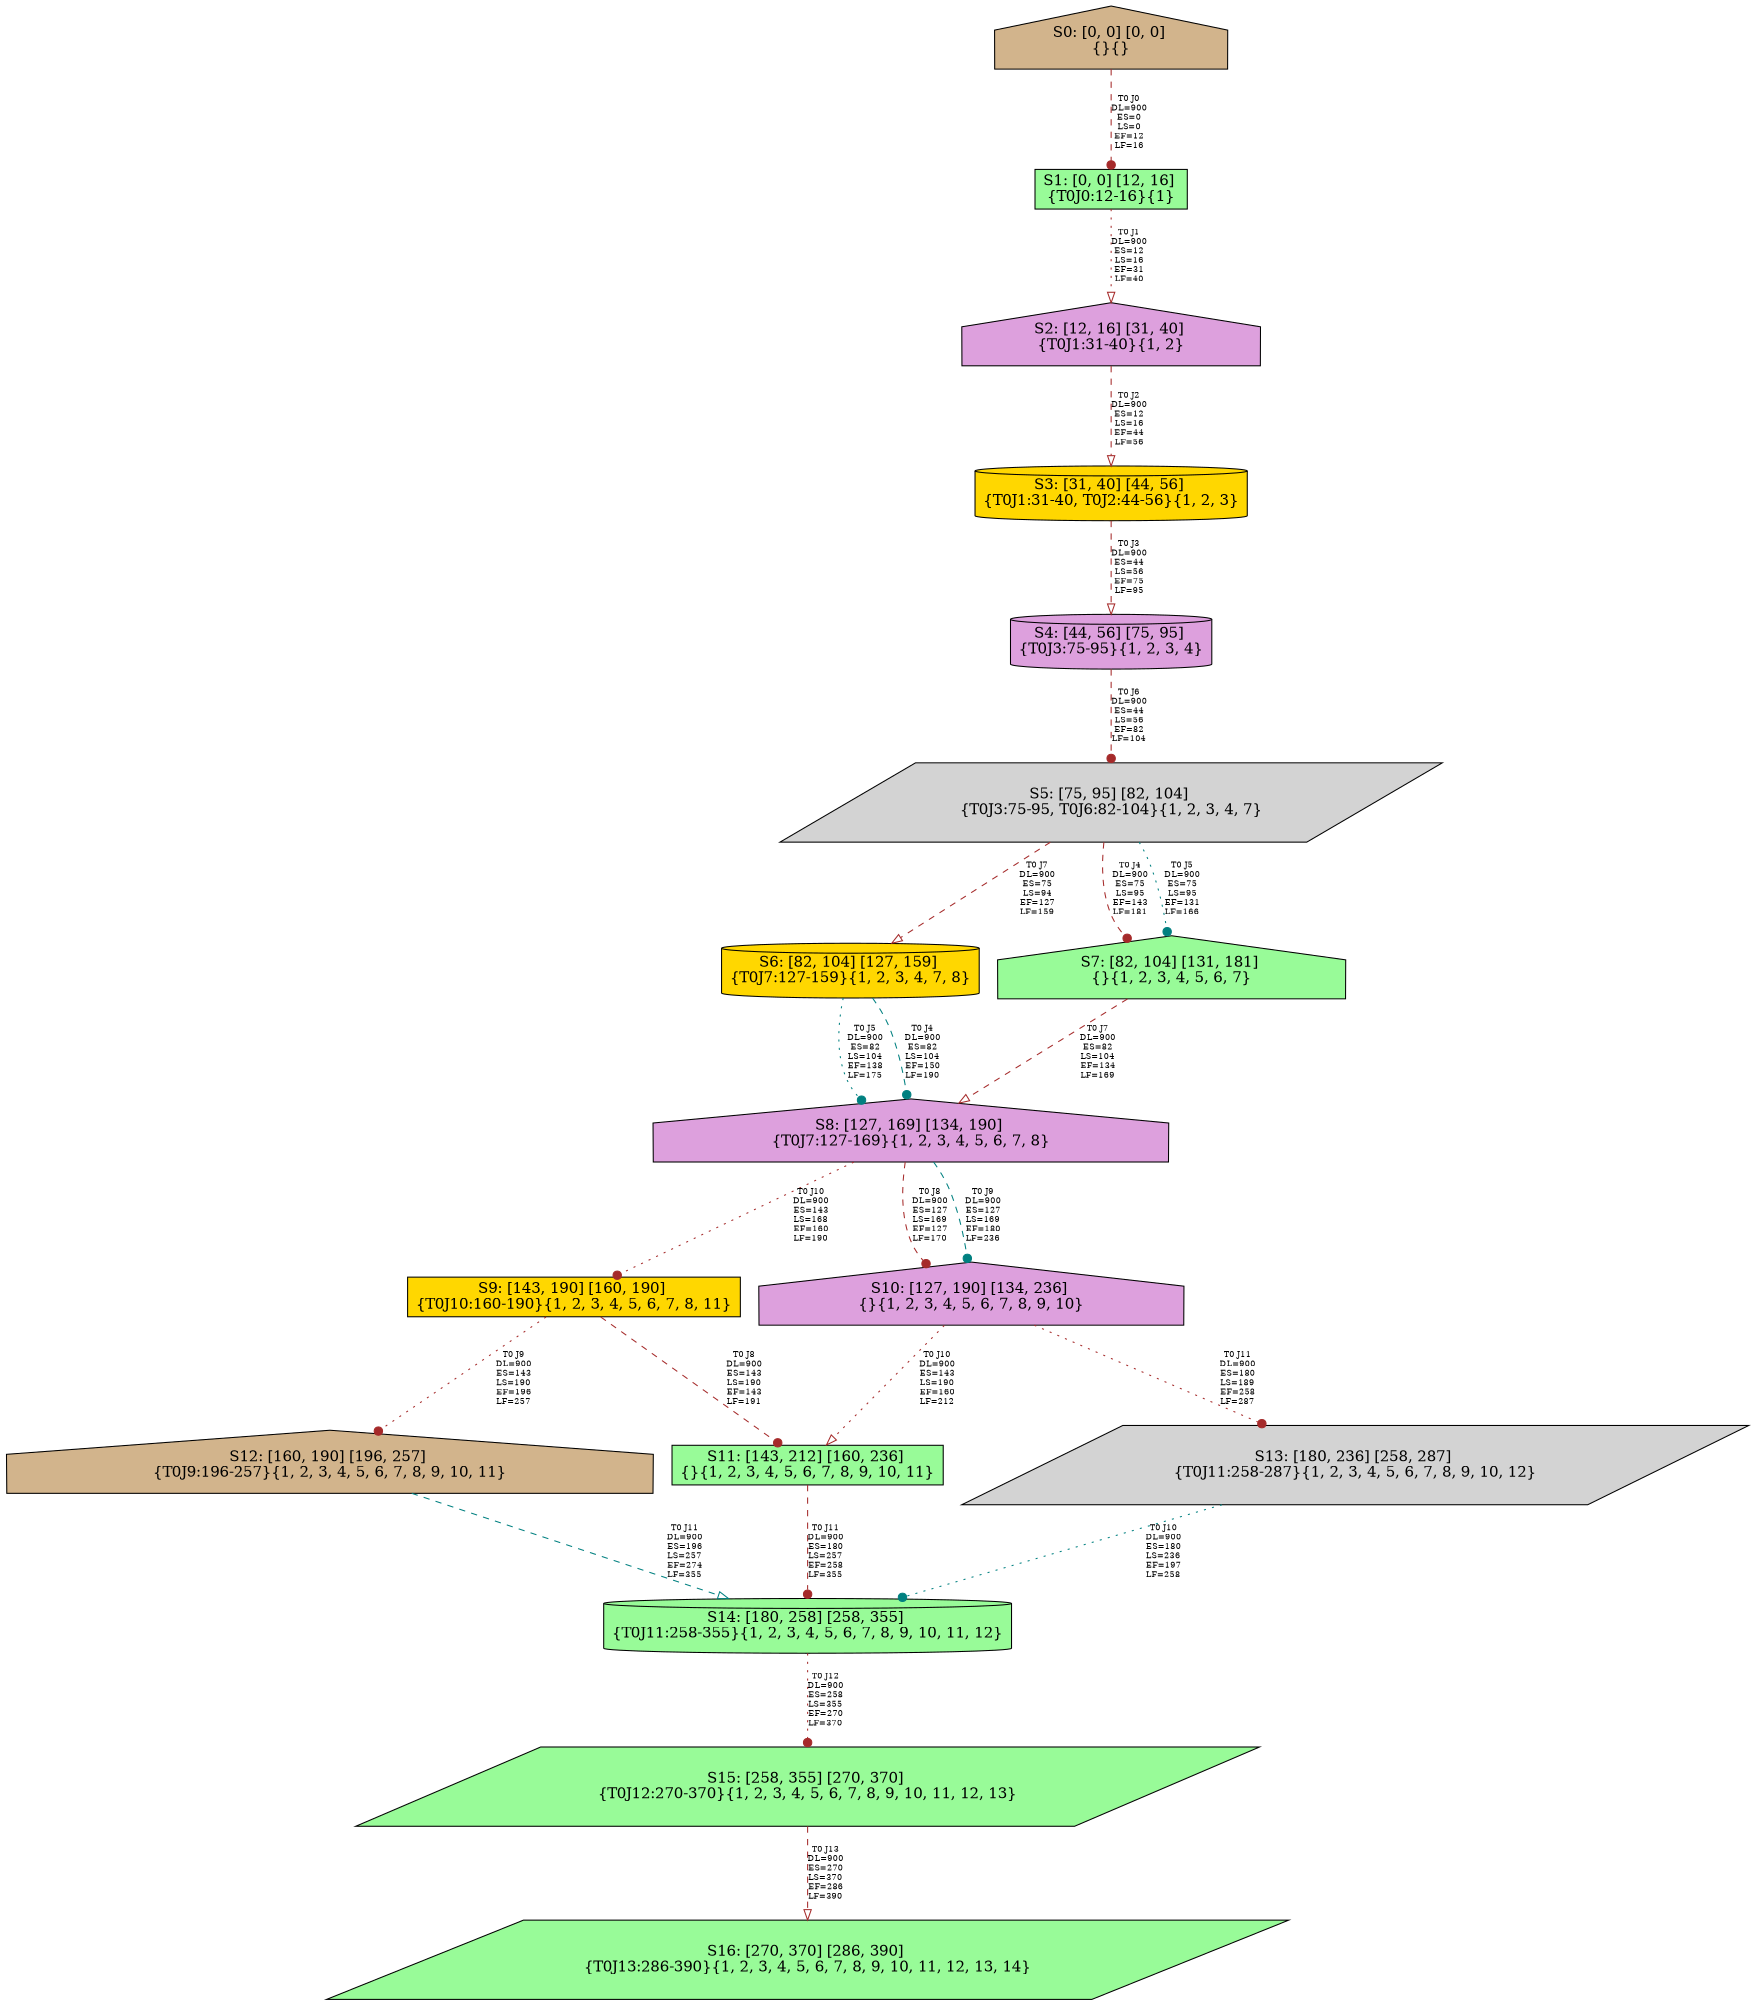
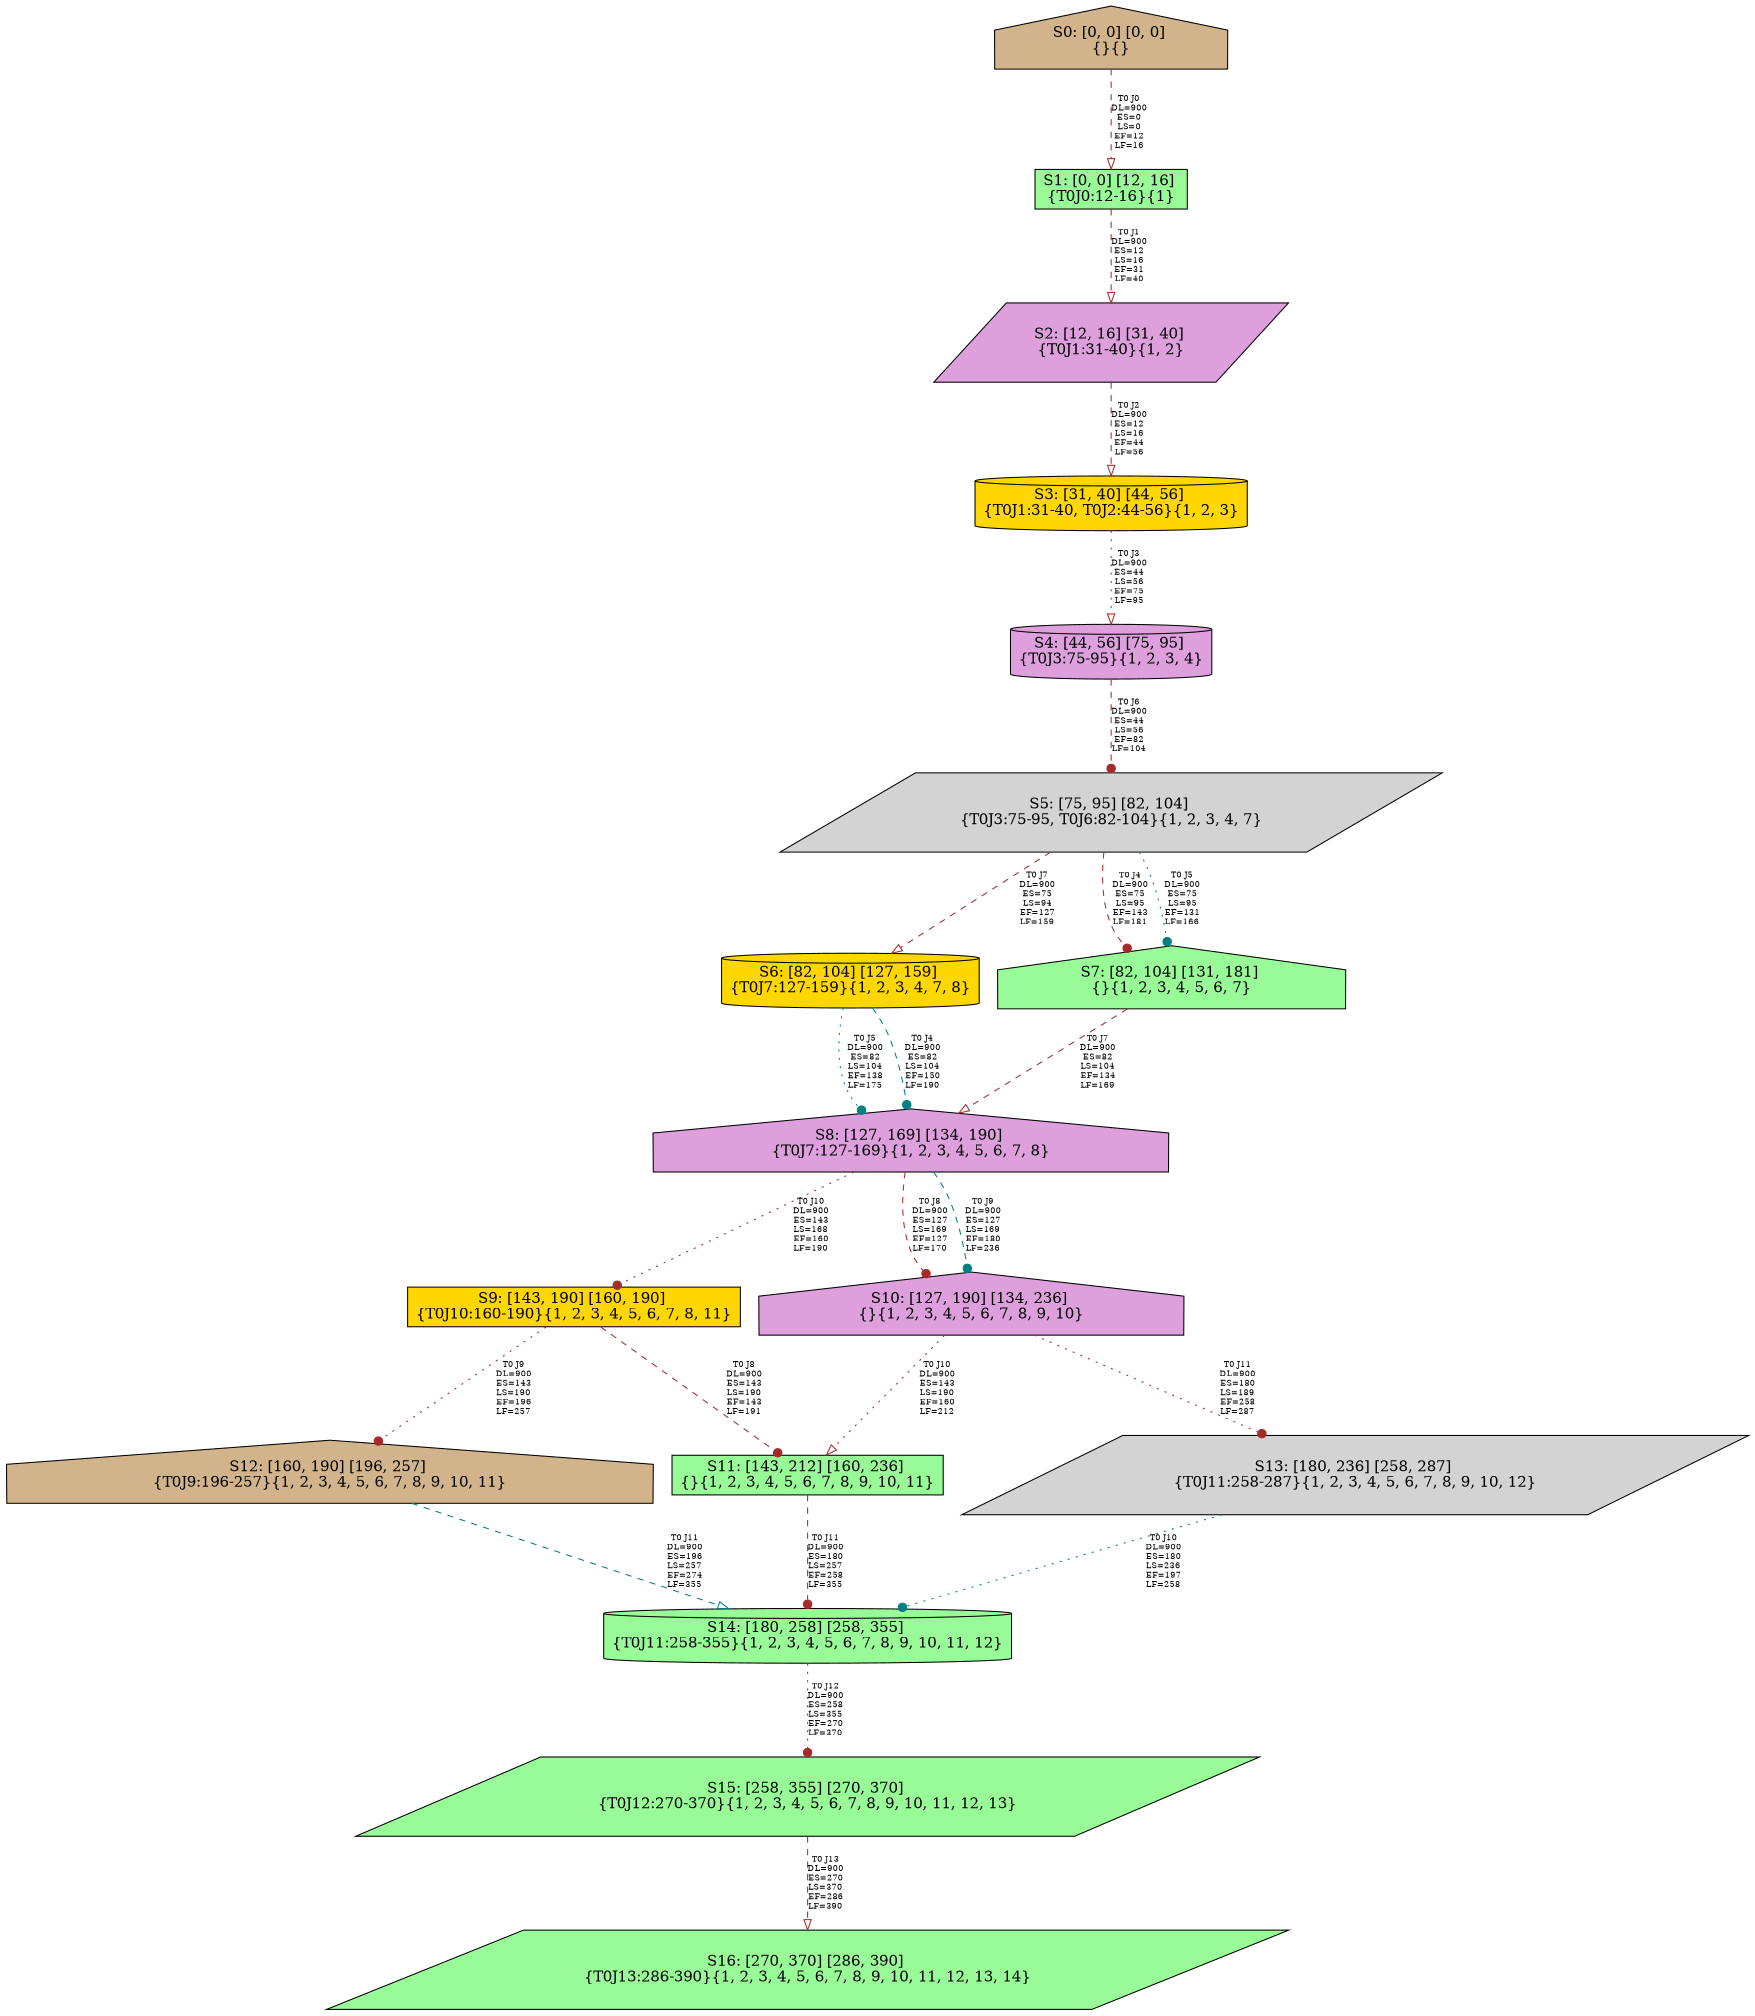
edge "S0: [0, 0] [0, 0] {}{}" -> "S1: [0, 0] [12, 16] {T0J0:12-16}{1}": arrowhead dot -> onormal
edge "S1: [0, 0] [12, 16] {T0J0:12-16}{1}" -> "S2: [12, 16] [31, 40] {T0J1:31-40}{1, 2}": style dotted -> dashed
node "S2: [12, 16] [31, 40] {T0J1:31-40}{1, 2}": shape house -> parallelogram
edge "S3: [31, 40] [44, 56] {T0J1:31-40, T0J2:44-56}{1, 2, 3}" -> "S4: [44, 56] [75, 95] {T0J3:75-95}{1, 2, 3, 4}": style dashed -> dotted
